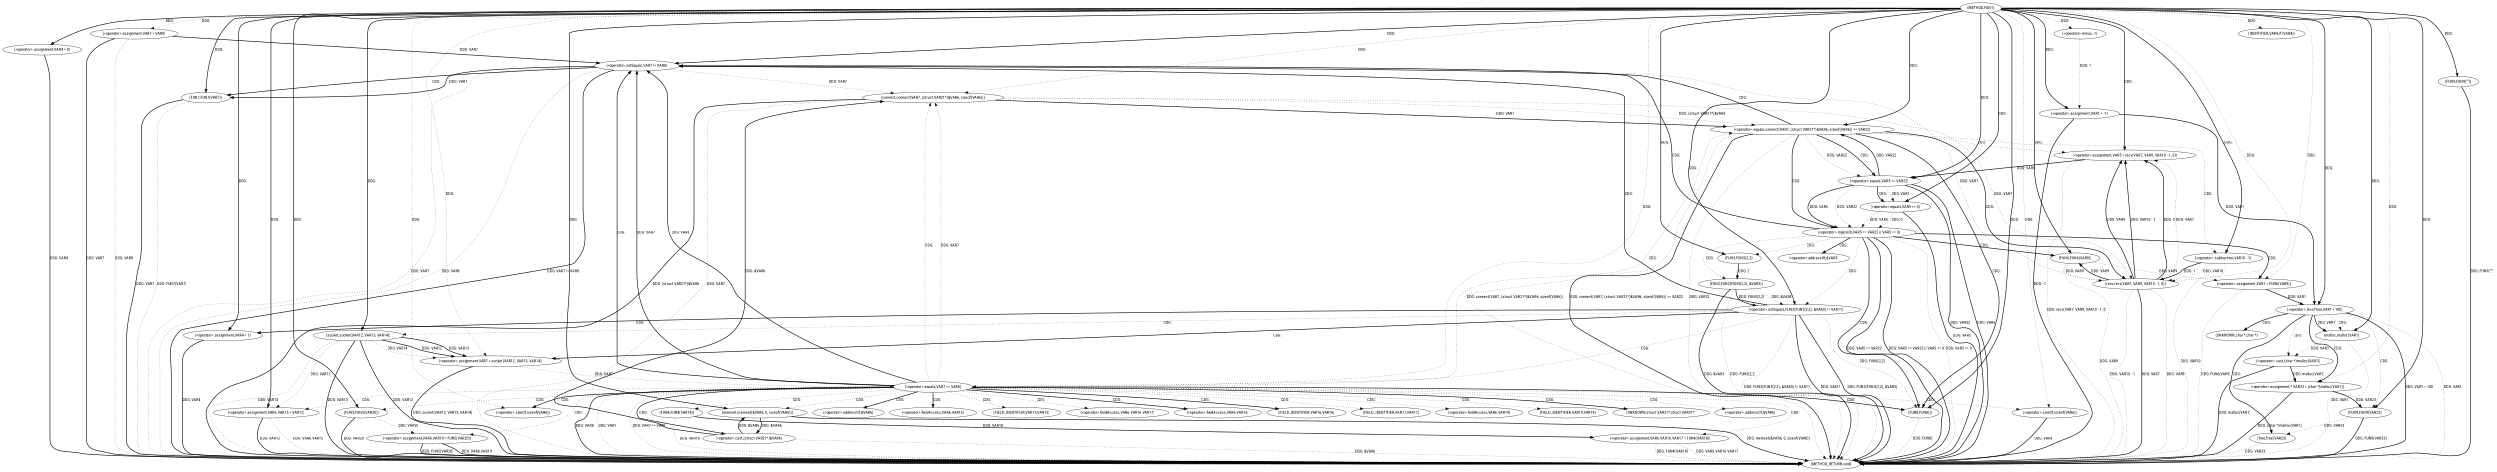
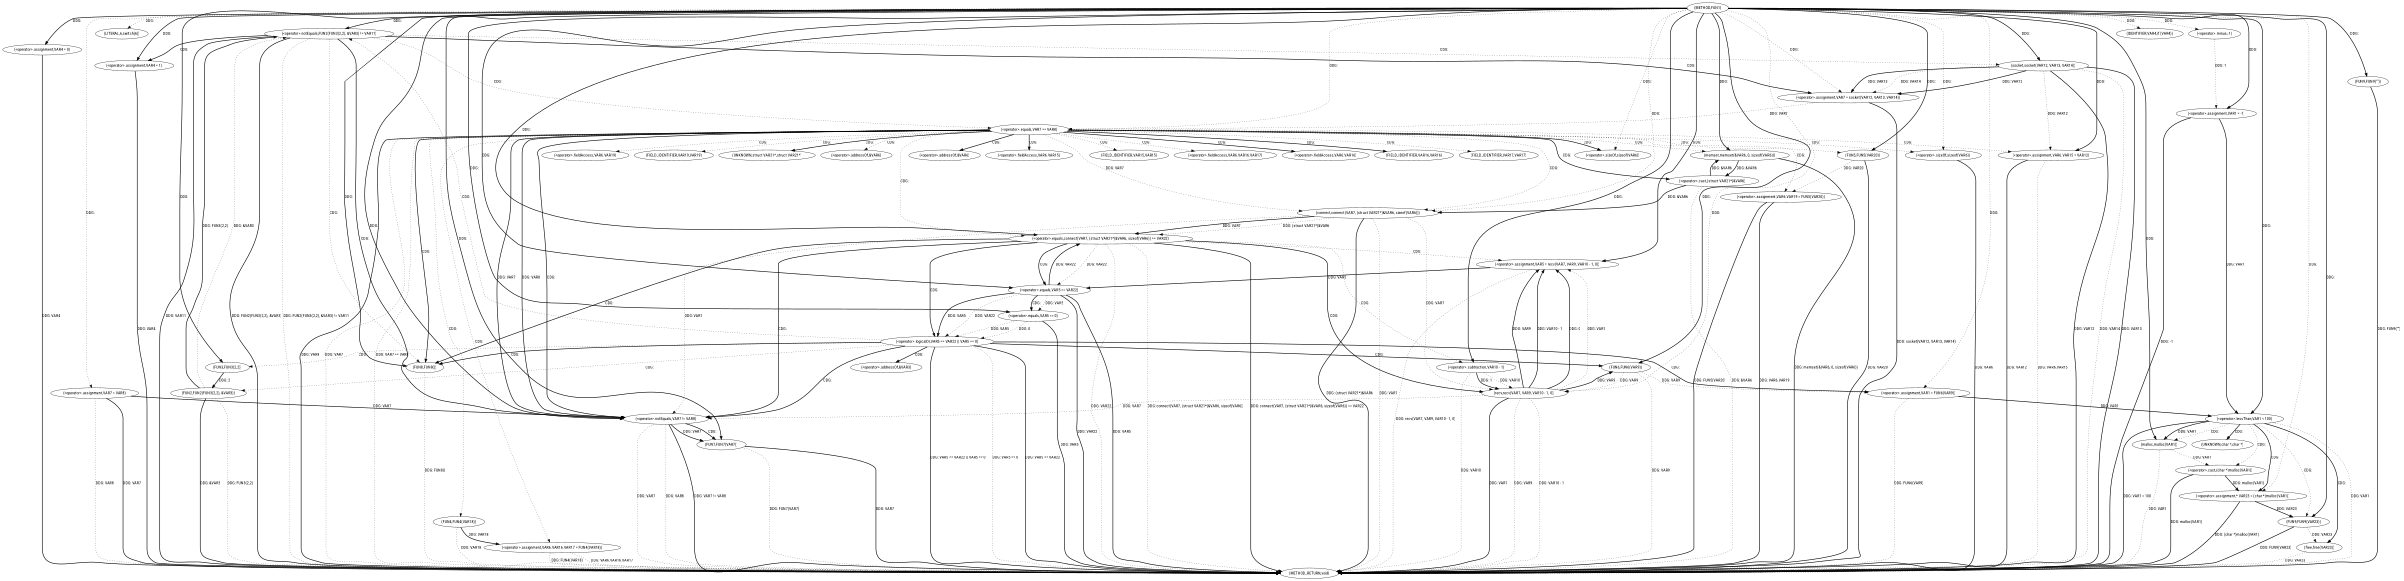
node "(LITERAL,6,switch(6))": added
edge "(<operator>.notEquals,VAR7 != VAR8)" -> "(connect,connect(VAR7, (struct VAR21*)&VAR6, sizeof(VAR6)))": reversed
edge "(<operator>.notEquals,FUN2(FUN3(2,2), &VAR3) != VAR11)" -> "(FUN8,FUN8())": label "DDG: FUN3(2,2)" -> "CDG: "
